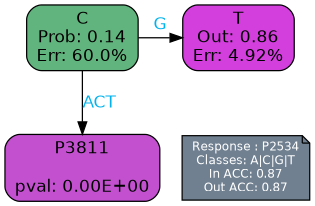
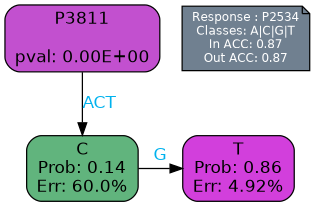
node "T Out: 0.86 Err: 4.92%": label "T Out: 0.86 Err: 4.92%" -> "T Prob: 0.86 Err: 4.92%"
edge "C Prob: 0.14 Err: 60.0%" -> "P3811 pval: 0.00E+00": reversed
